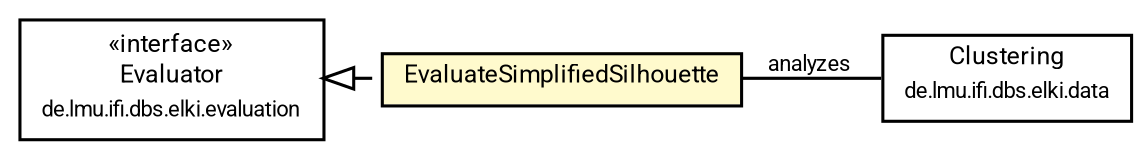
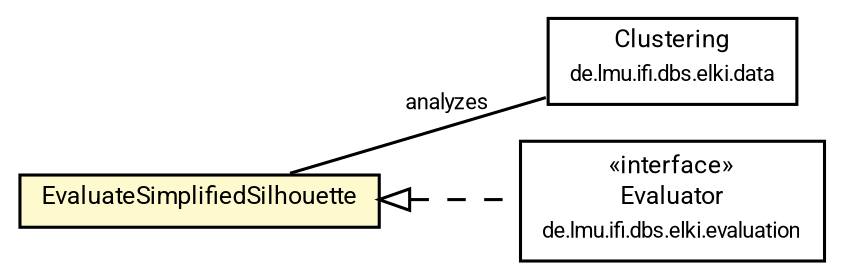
edge "EvaluateSimplifiedSilhouette" -> "Evaluator": reversed
